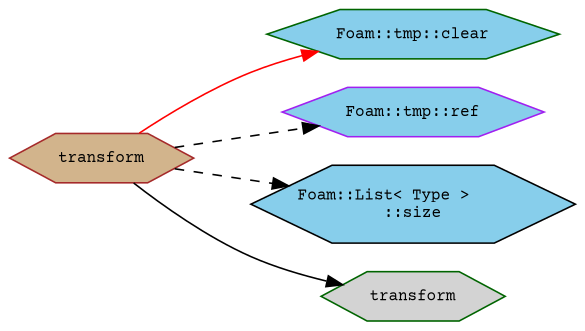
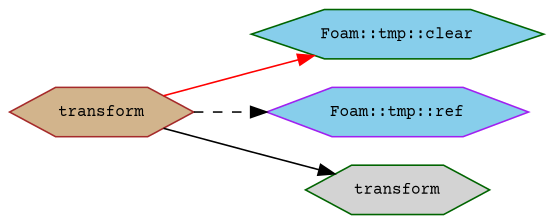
node "Foam::List< Type > ::size": removed
